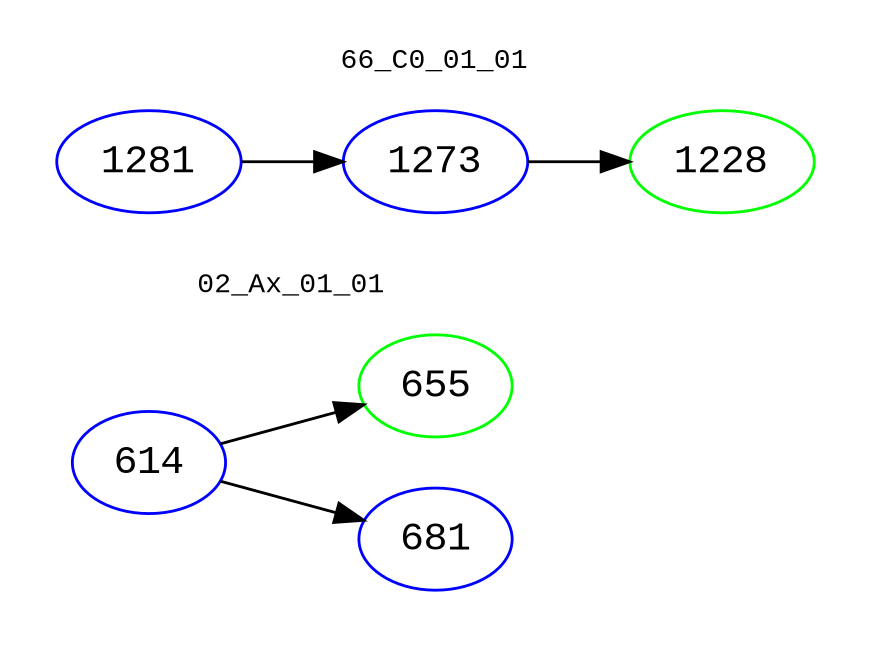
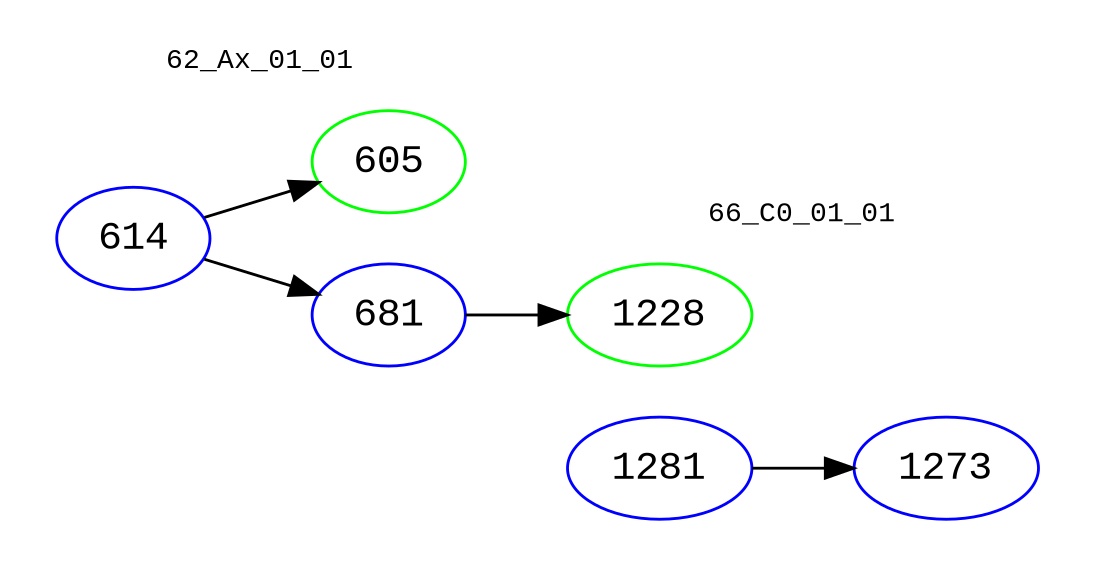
edge "1273" -> "1228": now "681" -> "1228"
cluster "02_Ax_01_01": label "02_Ax_01_01" -> "62_Ax_01_01"
node "655": label "655" -> "605"
